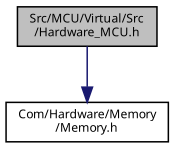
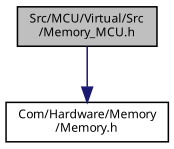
node "Src/MCU/Virtual/Src /Hardware_MCU.h": label "Src/MCU/Virtual/Src /Hardware_MCU.h" -> "Src/MCU/Virtual/Src /Memory_MCU.h"
